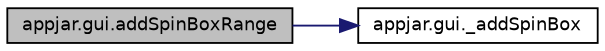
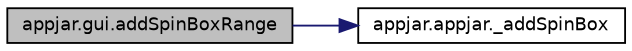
node "appjar.gui._addSpinBox": label "appjar.gui._addSpinBox" -> "appjar.appjar._addSpinBox"
